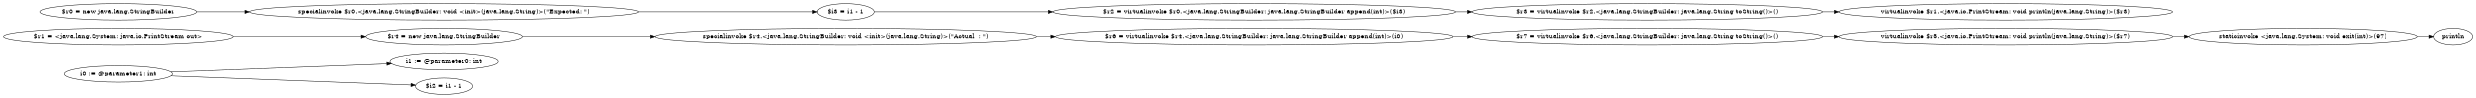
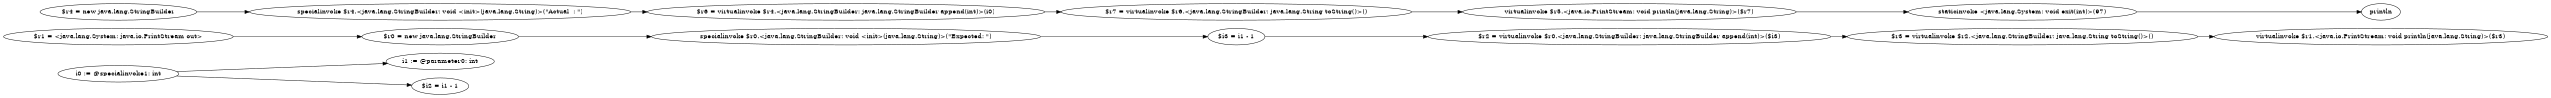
edge "$r1 = <java.lang.System: java.io.PrintStream out>" -> "$r4 = new java.lang.StringBuilder": now "$r1 = <java.lang.System: java.io.PrintStream out>" -> "$r0 = new java.lang.StringBuilder"
node "i0 := @parameter1: int": label "i0 := @parameter1: int" -> "i0 := @specialinvoke1: int"
